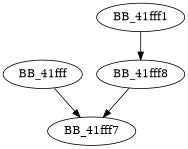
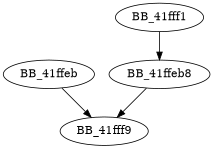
node "BB_41fff": label "BB_41fff" -> "BB_41ffeb"
node "BB_41fff8": label "BB_41fff8" -> "BB_41ffeb8"
node "BB_41fff7": label "BB_41fff7" -> "BB_41fff9"
